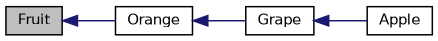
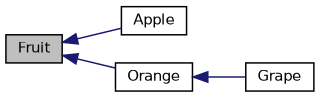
edge "Apple" -> "Grape": now "Apple" -> "Fruit"
